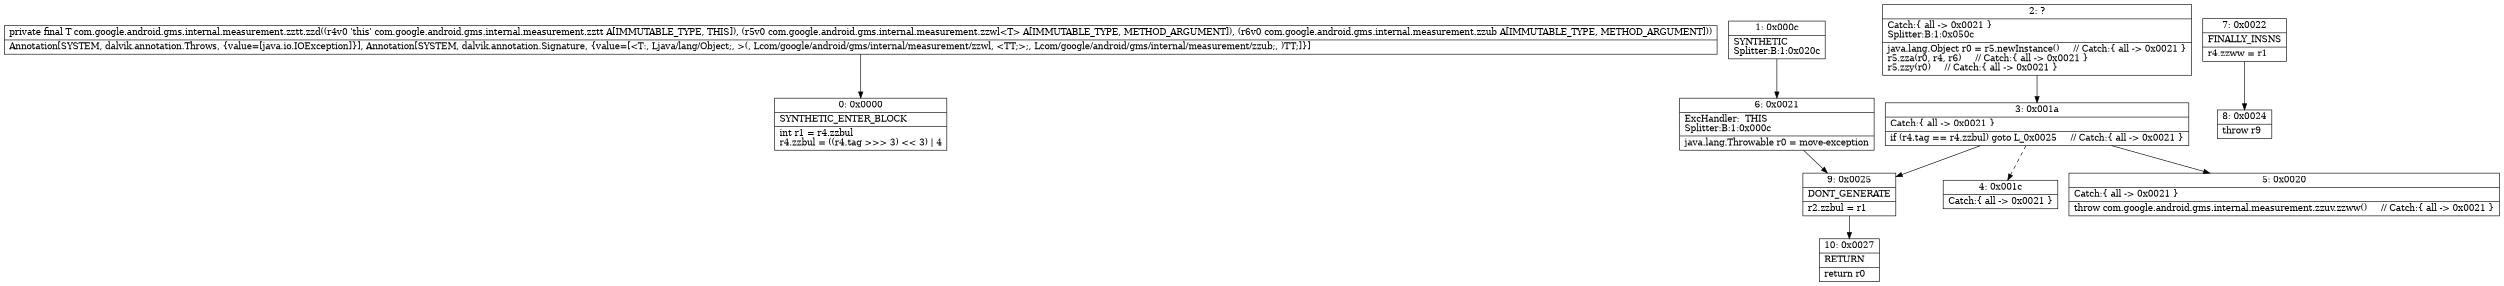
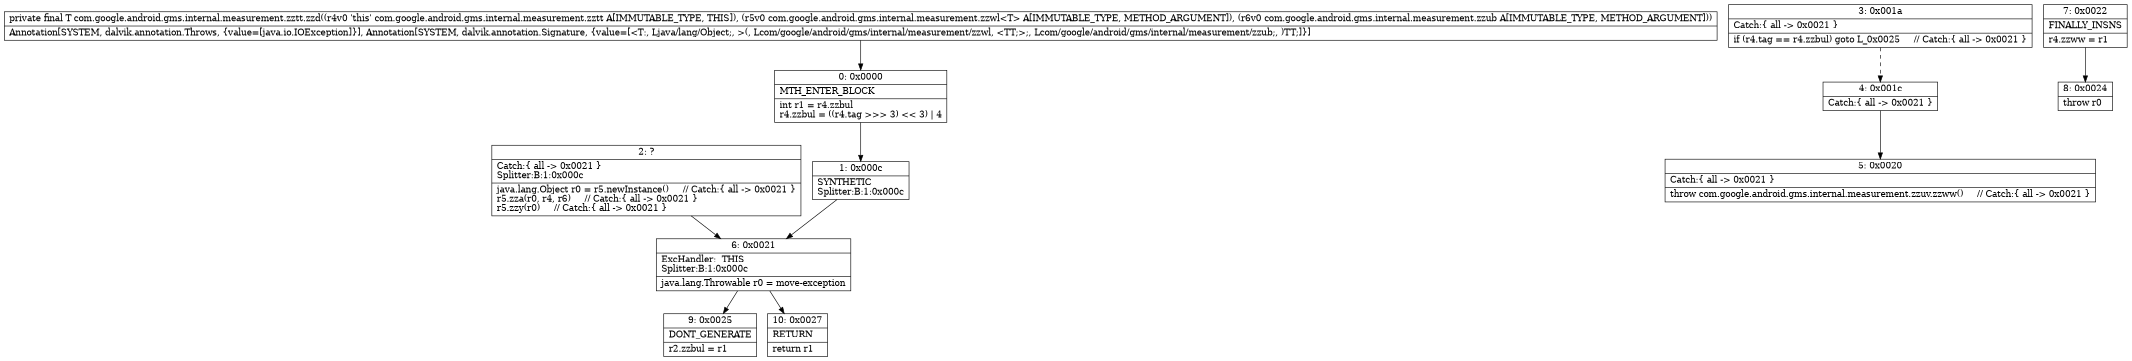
node "2: ?": text "Splitter:B:1:0x050c" -> "Splitter:B:1:0x000c"
node "1: 0x000c": text "Splitter:B:1:0x020c" -> "Splitter:B:1:0x000c"
edge "2: ?" -> "3: 0x001a": now "2: ?" -> "6: 0x0021"
node "0: 0x0000": text "SYNTHETIC_ENTER_BLOCK" -> "MTH_ENTER_BLOCK"
node "8: 0x0024": text "throw r9" -> "throw r0"
edge "0: 0x0000" -> "1: 0x000c": added
edge "3: 0x001a" -> "5: 0x0020": now "4: 0x001c" -> "5: 0x0020"
edge "3: 0x001a" -> "9: 0x0025": removed
edge "9: 0x0025" -> "10: 0x0027": now "6: 0x0021" -> "10: 0x0027"
node "10: 0x0027": text "return r0" -> "return r1"
